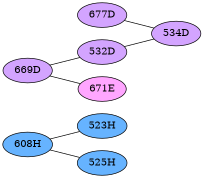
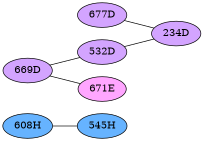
node "534D": label "534D" -> "234D"
node "523H": removed
node "525H": label "525H" -> "545H"
